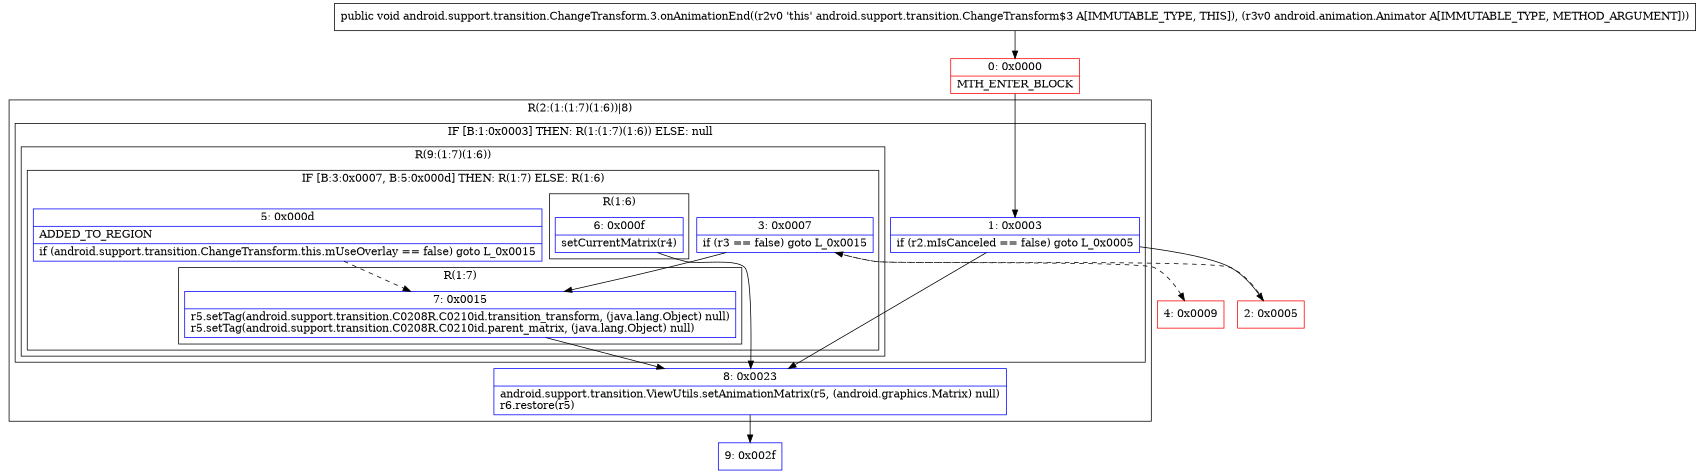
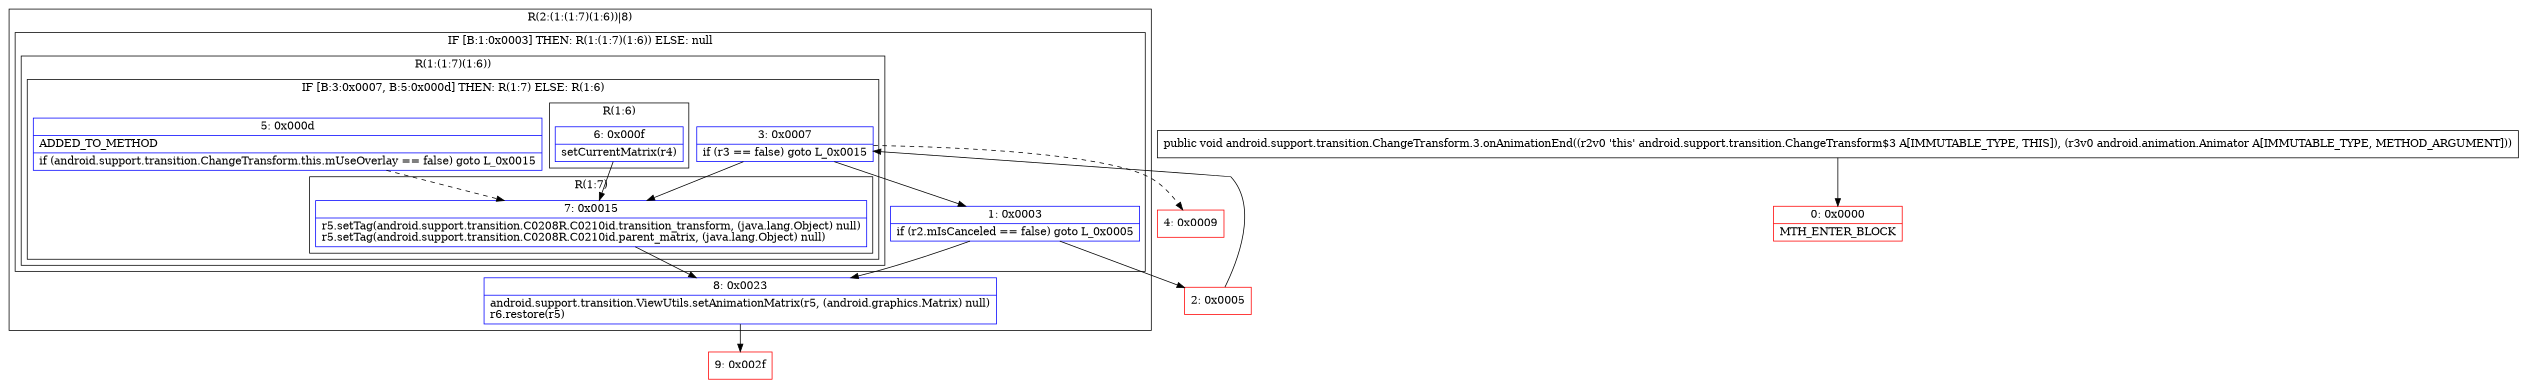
edge "0: 0x0000" -> "1: 0x0003": now "3: 0x0007" -> "1: 0x0003"
cluster "R(9:(1:7)(1:6))": label "R(9:(1:7)(1:6))" -> "R(1:(1:7)(1:6))"
node "5: 0x000d": text "ADDED_TO_REGION" -> "ADDED_TO_METHOD"
edge "2: 0x0005" -> "3: 0x0007": style dashed -> solid
edge "6: 0x000f" -> "8: 0x0023": now "6: 0x000f" -> "7: 0x0015"
node "9: 0x002f": color blue -> red
